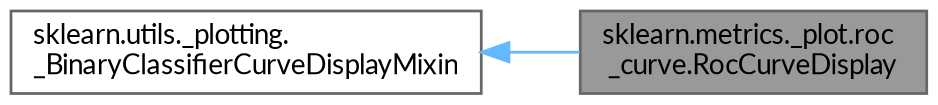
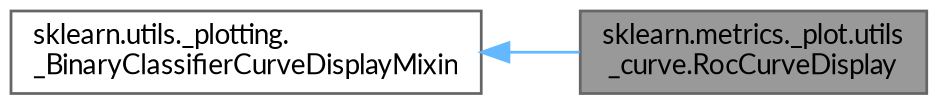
node "sklearn.metrics._plot.roc _curve.RocCurveDisplay": label "sklearn.metrics._plot.roc _curve.RocCurveDisplay" -> "sklearn.metrics._plot.utils _curve.RocCurveDisplay"
